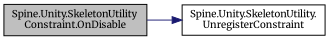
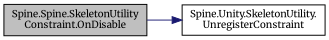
node "Spine.Unity.SkeletonUtility Constraint.OnDisable": label "Spine.Unity.SkeletonUtility Constraint.OnDisable" -> "Spine.Spine.SkeletonUtility Constraint.OnDisable"
